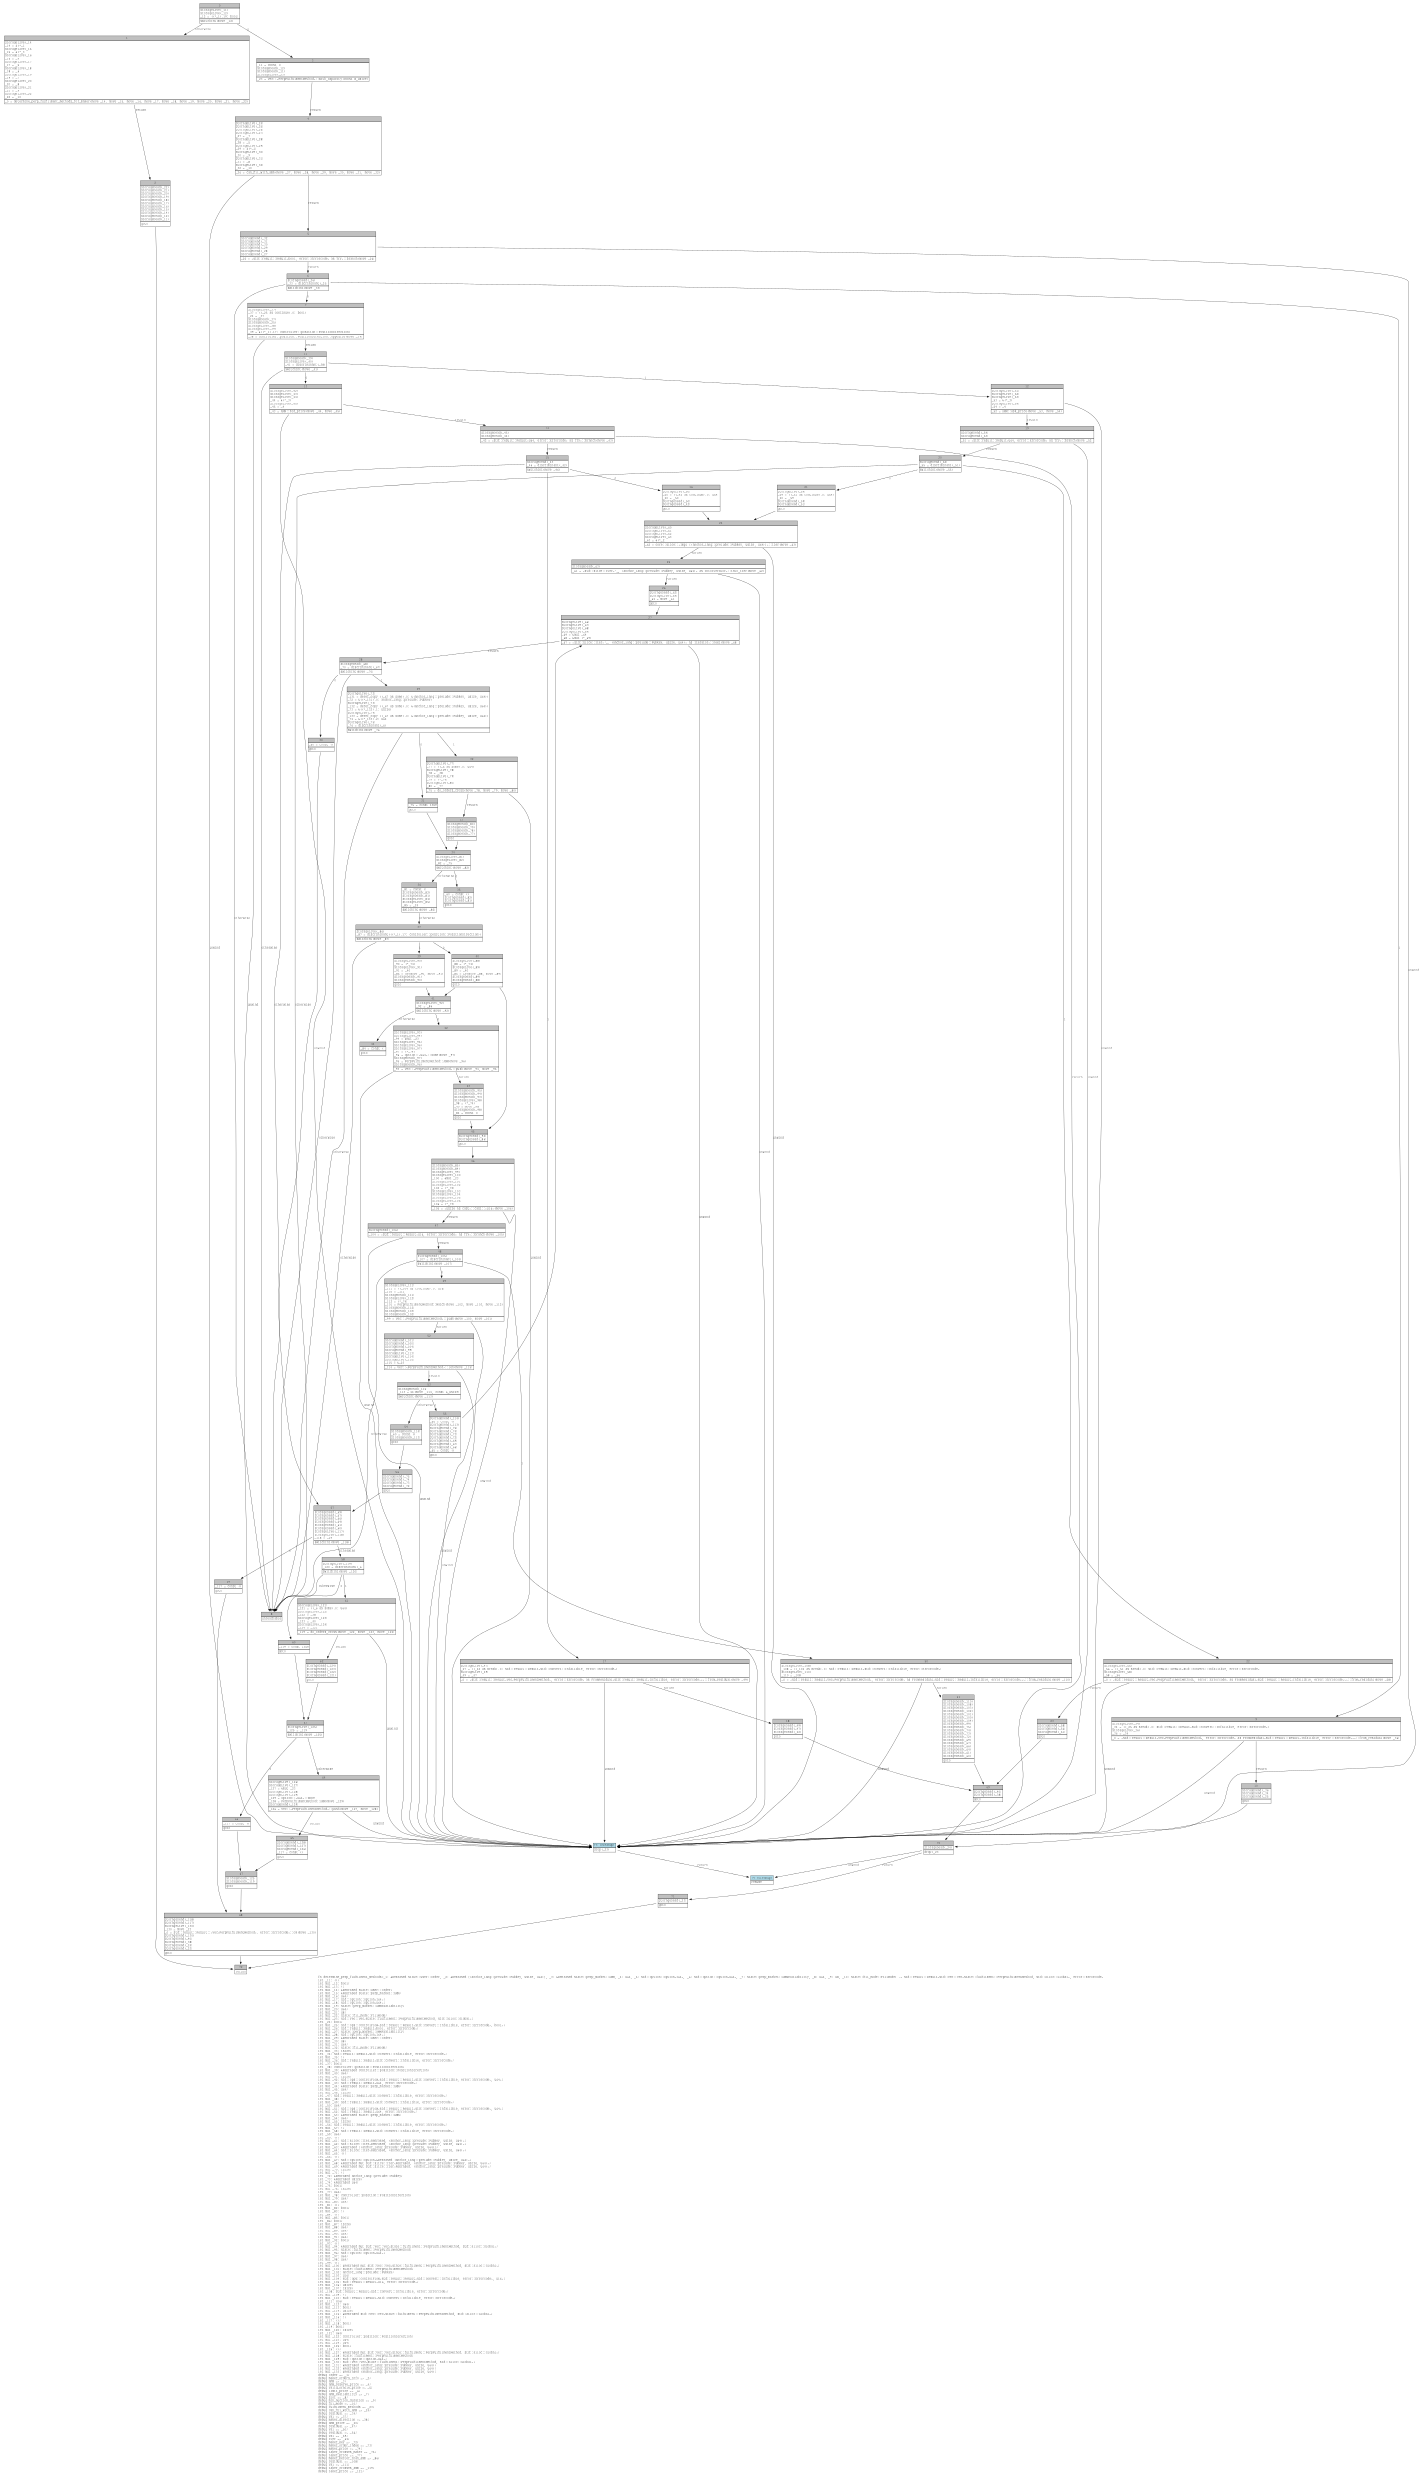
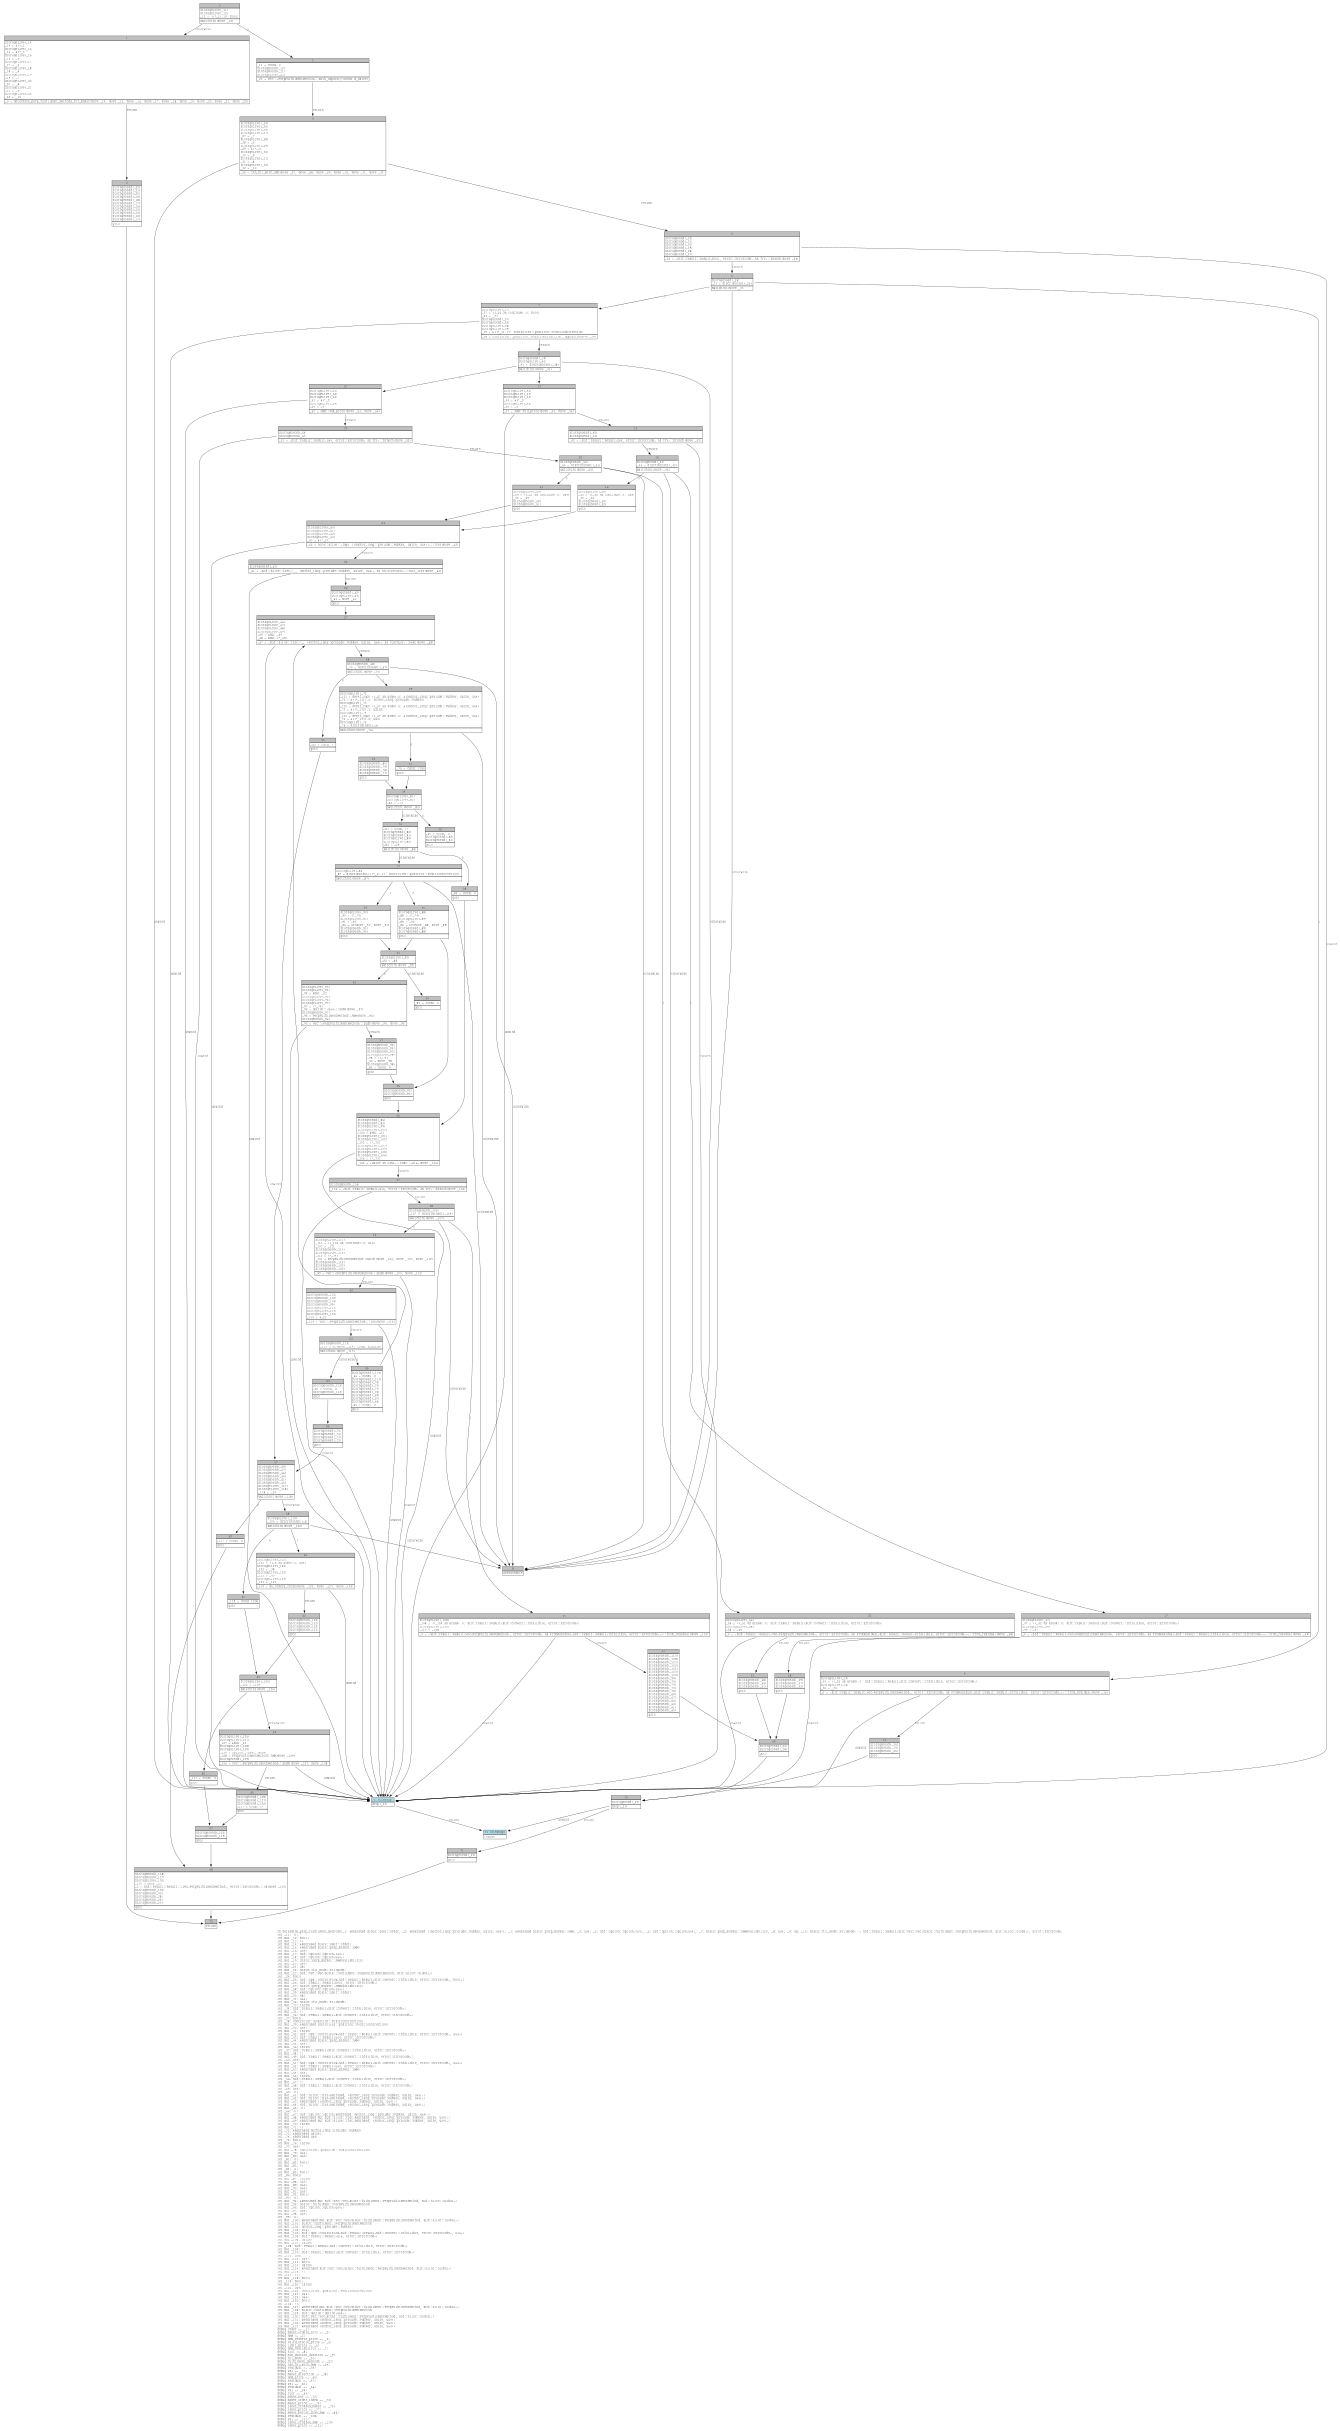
node "32": removed
node "38": added
